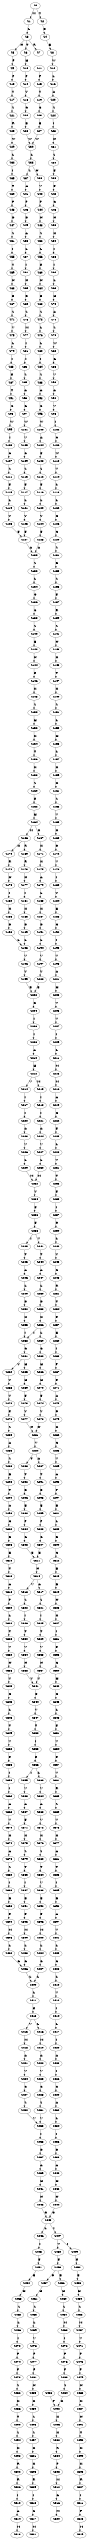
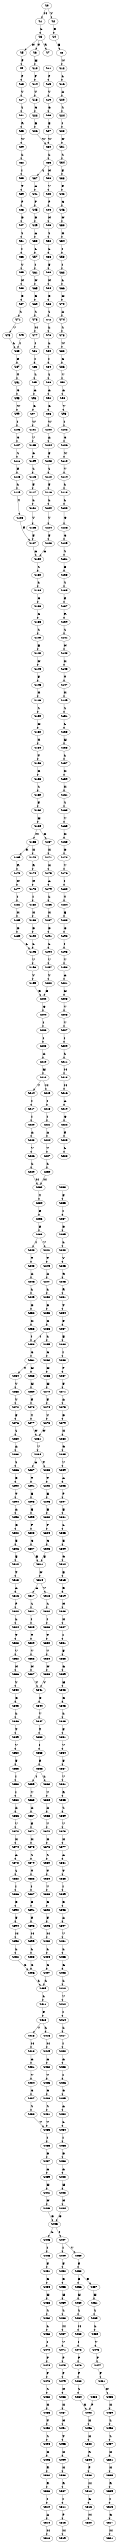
edge "S75" -> "S79": now "S75" -> "S83"
node "S231": removed
